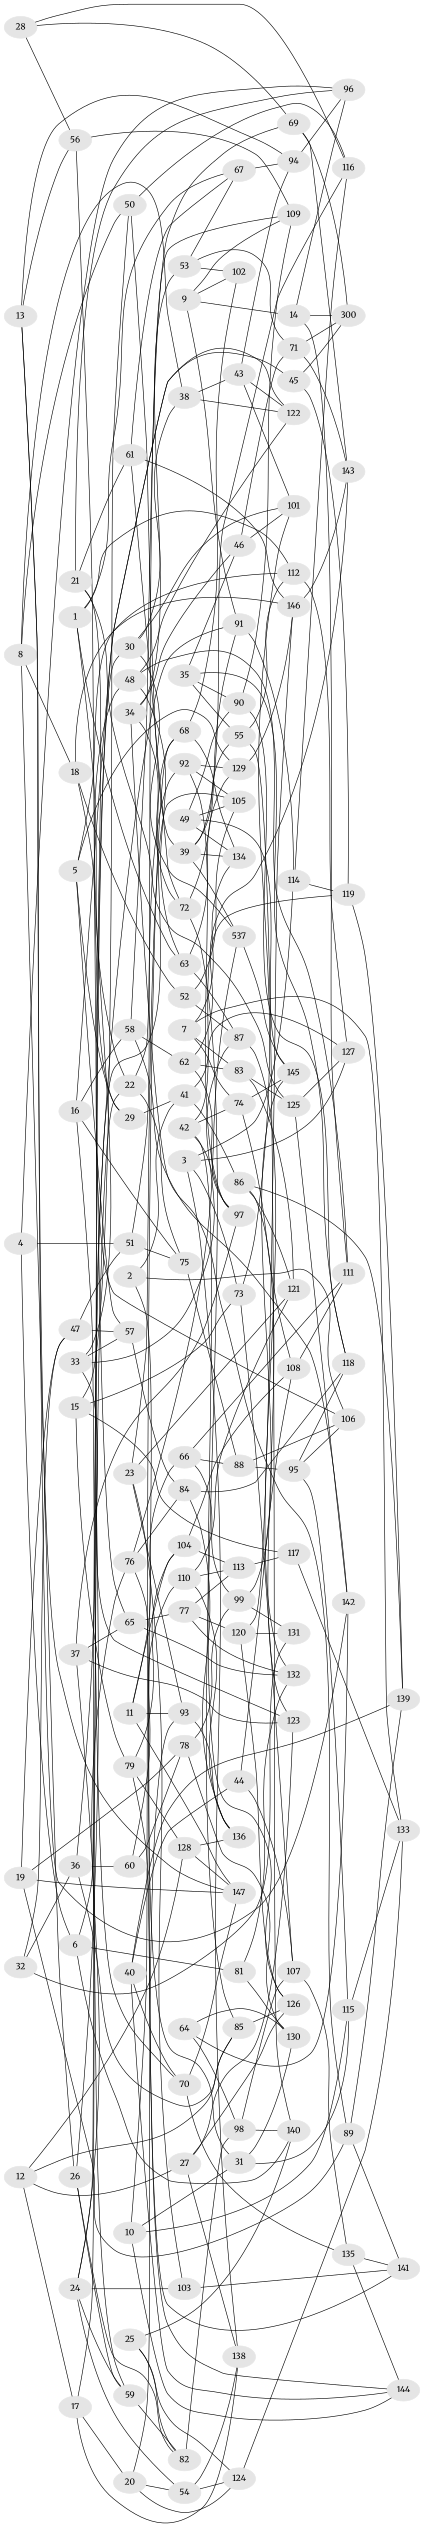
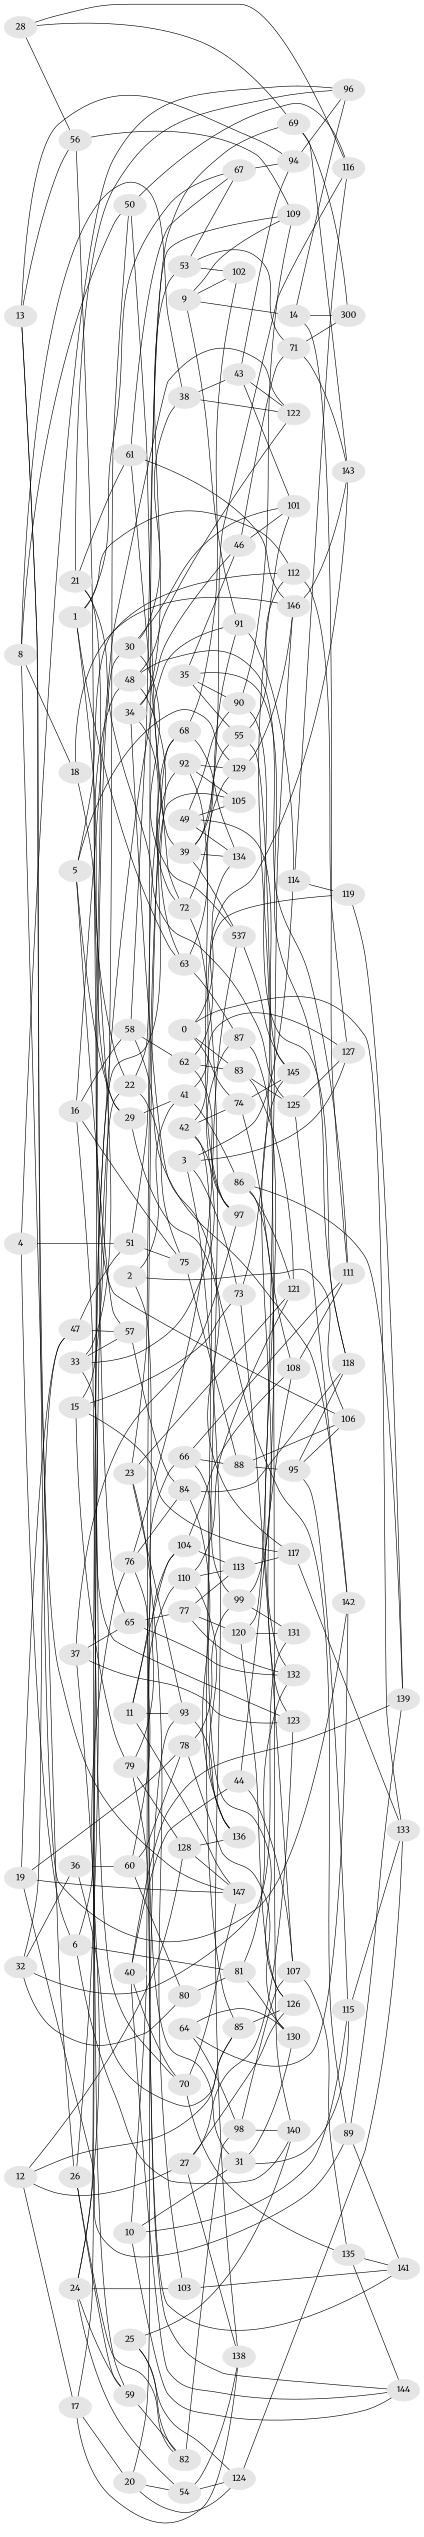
node "45": removed
node "52": removed
node "7": label "7" -> "0"
edge "29" -- "117": added
node "80": added
